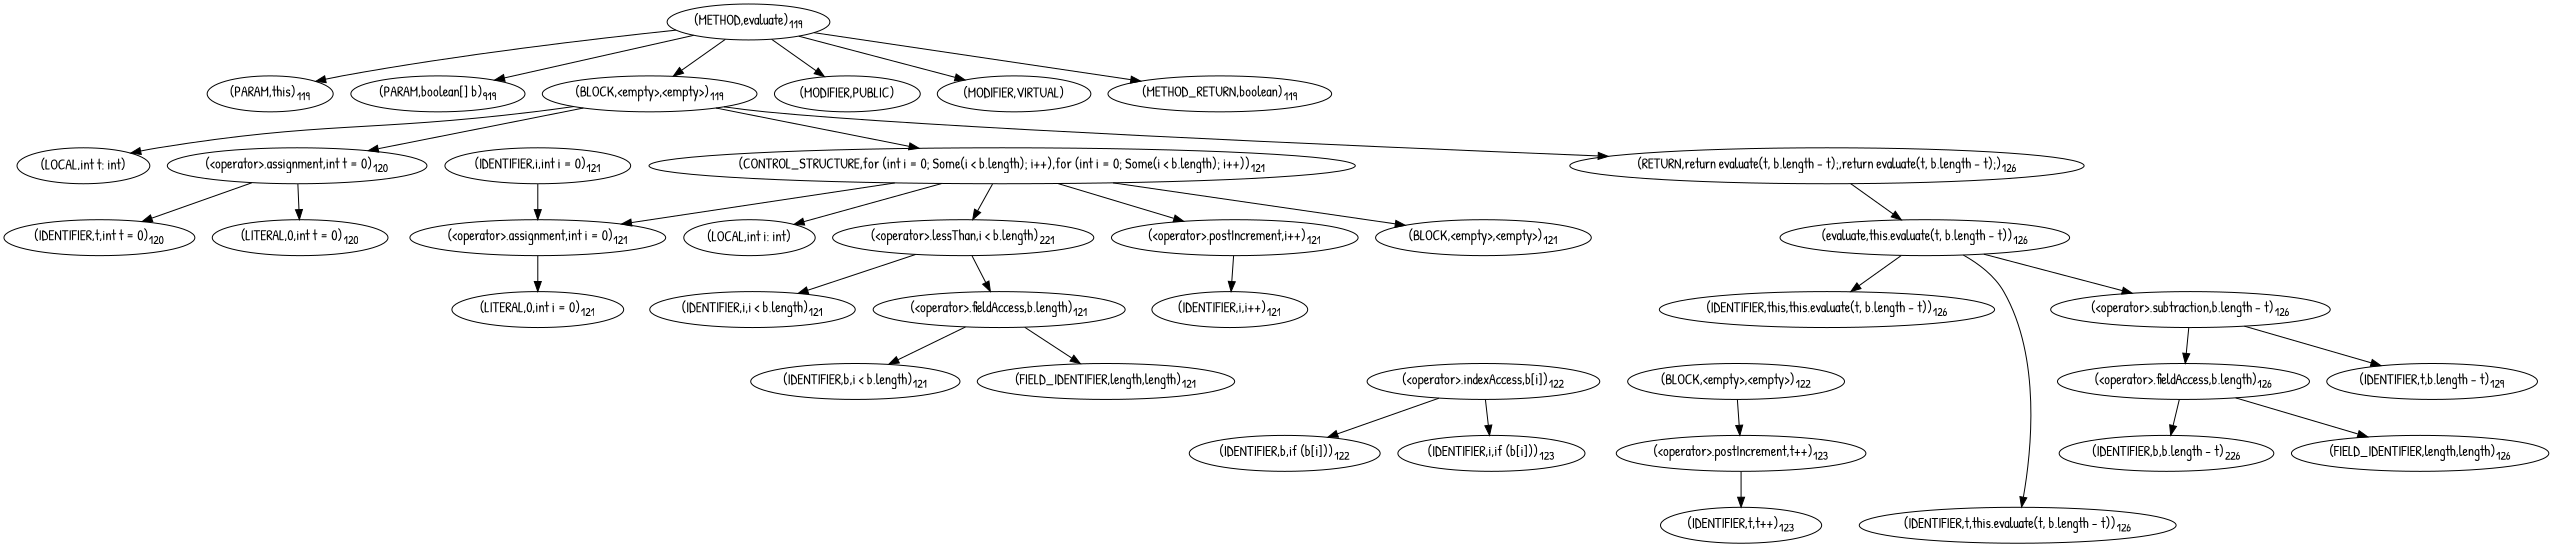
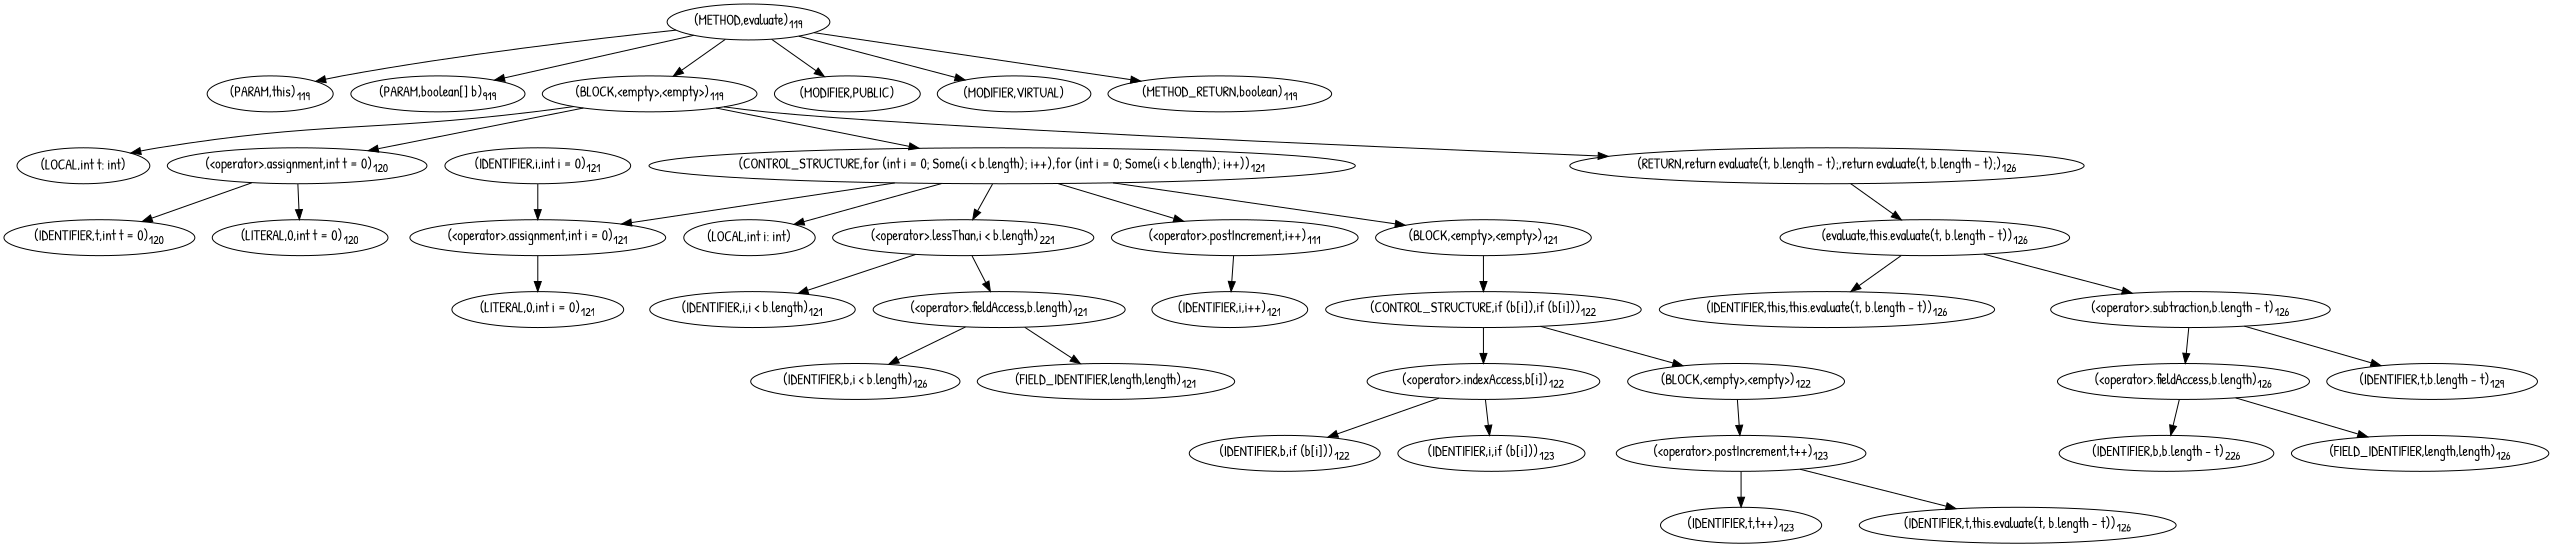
node "(<operator>.postIncrement,i++)": text "121" -> "111"
node "(CONTROL_STRUCTURE,if (b[i]),if (b[i]))": added
edge "(evaluate,this.evaluate(t, b.length - t))" -> "(IDENTIFIER,t,this.evaluate(t, b.length - t))": now "(<operator>.postIncrement,t++)" -> "(IDENTIFIER,t,this.evaluate(t, b.length - t))"
node "(IDENTIFIER,b,i < b.length)": text "121" -> "126"
